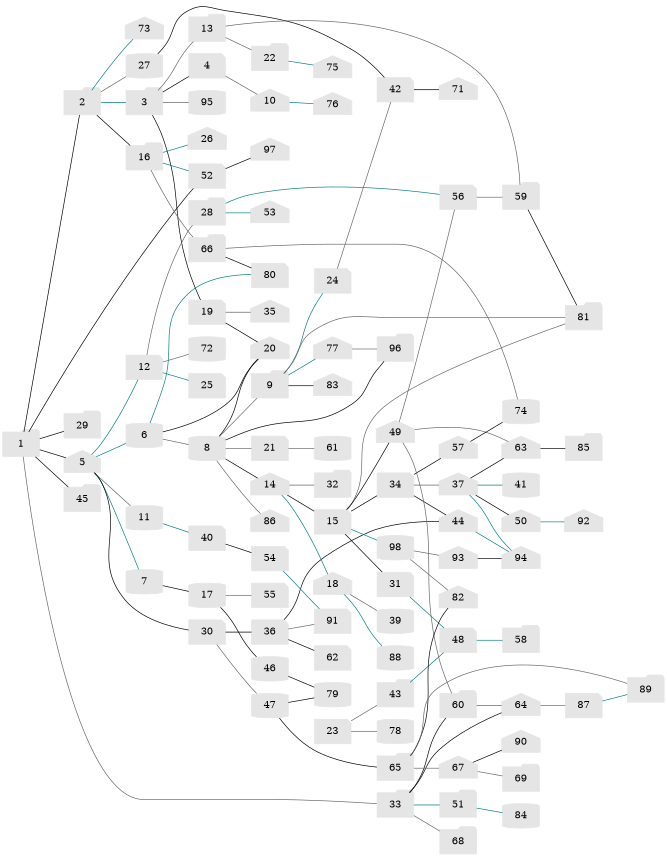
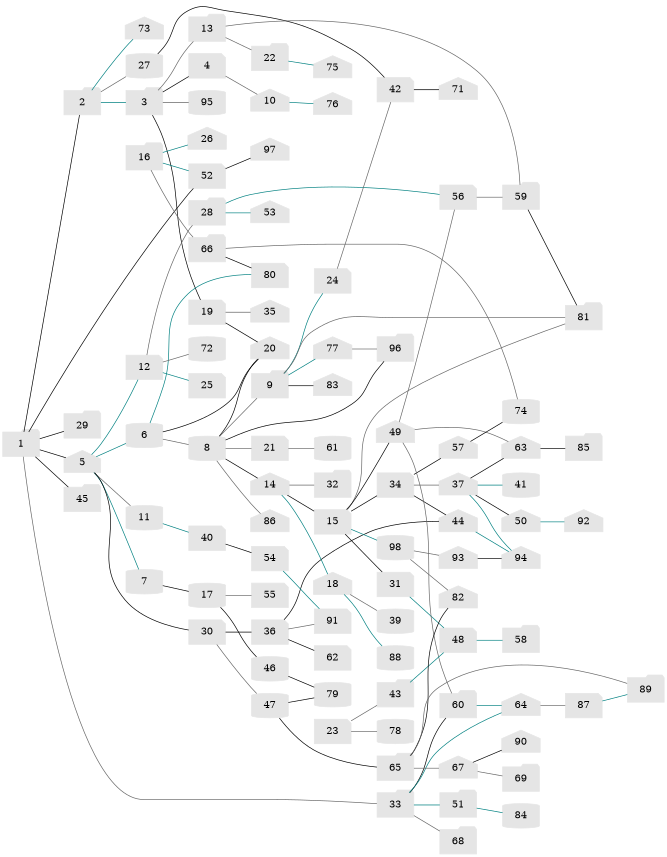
edge "2" -- "16": removed
edge "64" -- "33": color black -> teal
